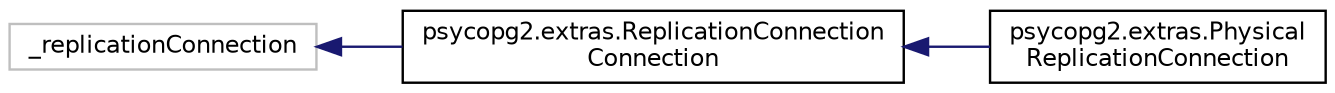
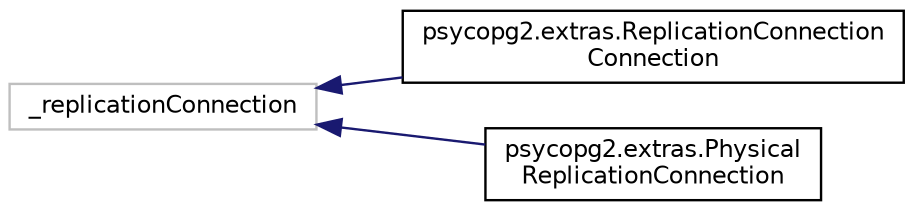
edge "psycopg2.extras.Physical ReplicationConnection" -> "psycopg2.extras.ReplicationConnection Connection": now "psycopg2.extras.Physical ReplicationConnection" -> "_replicationConnection"
